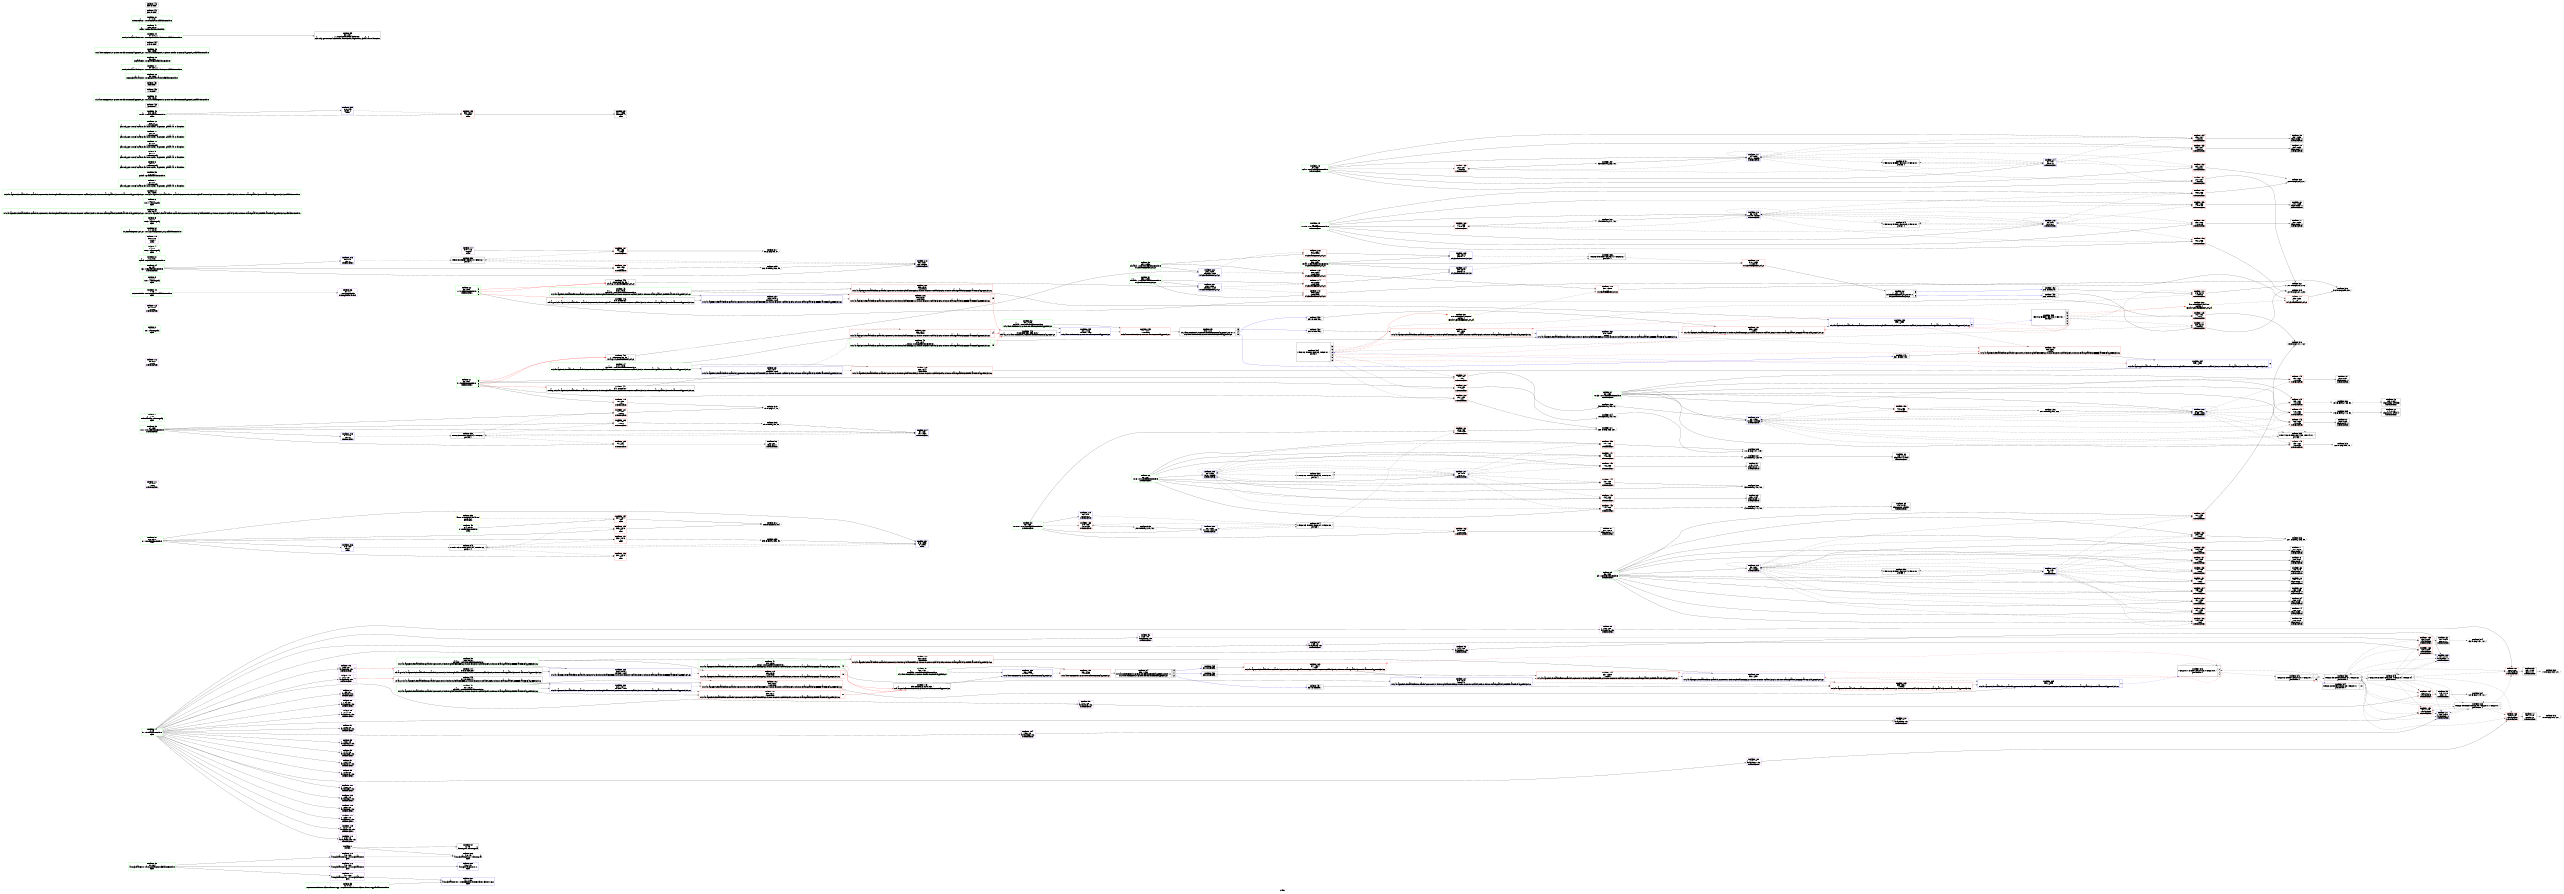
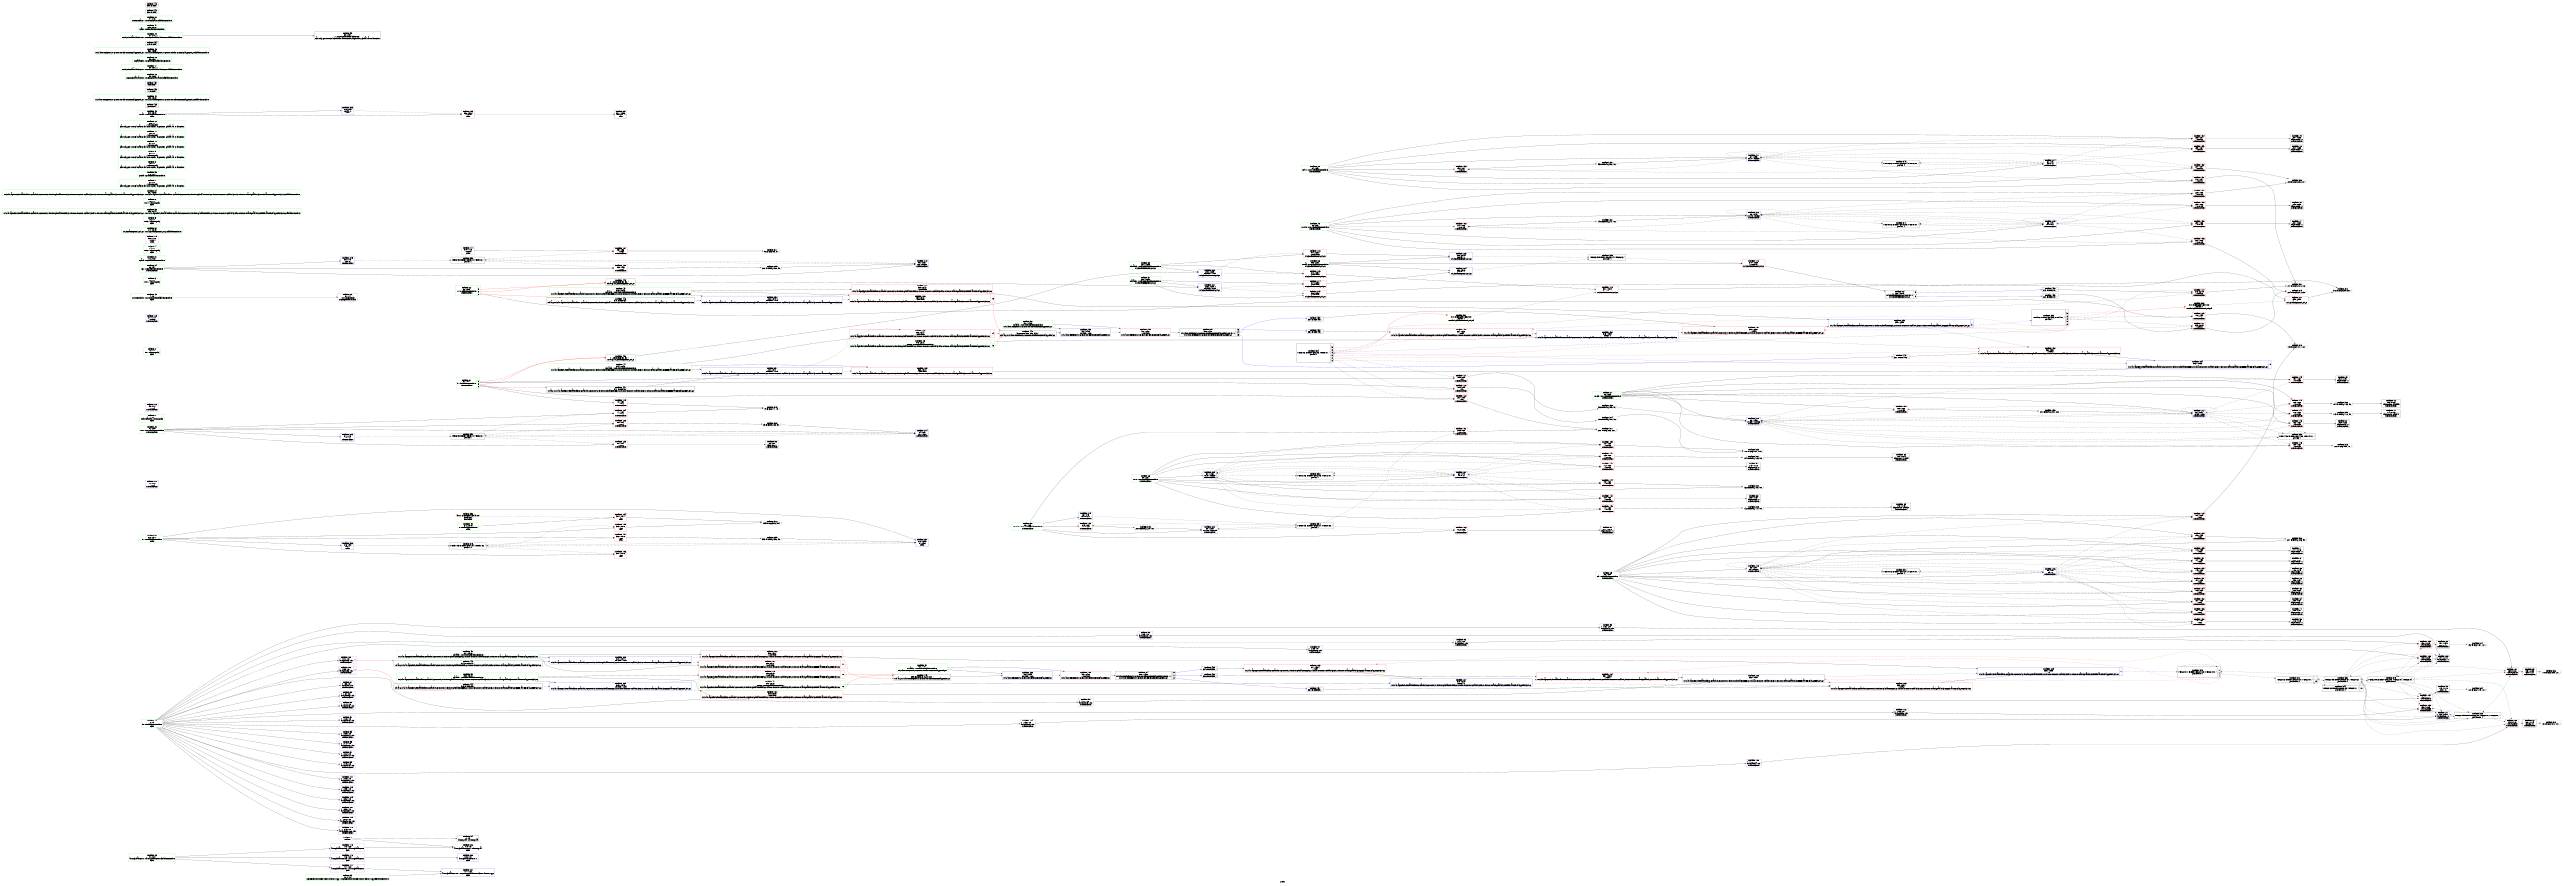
edge "NodeID: 225" -> "NodeID: 182": now "NodeID: 225" -> "NodeID: 180"
